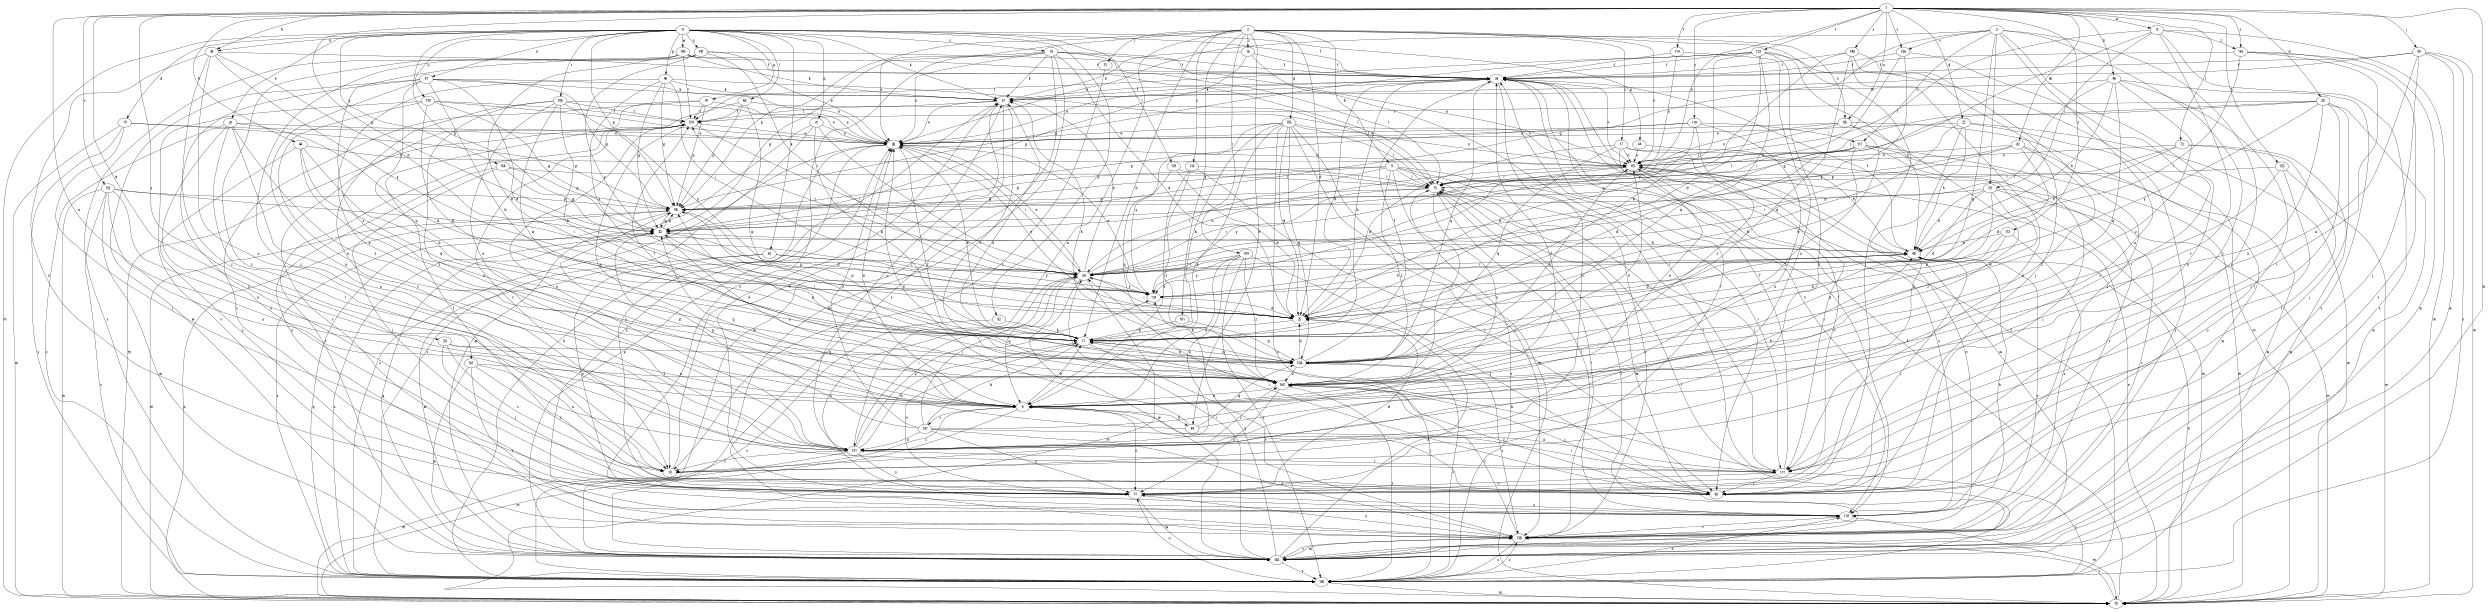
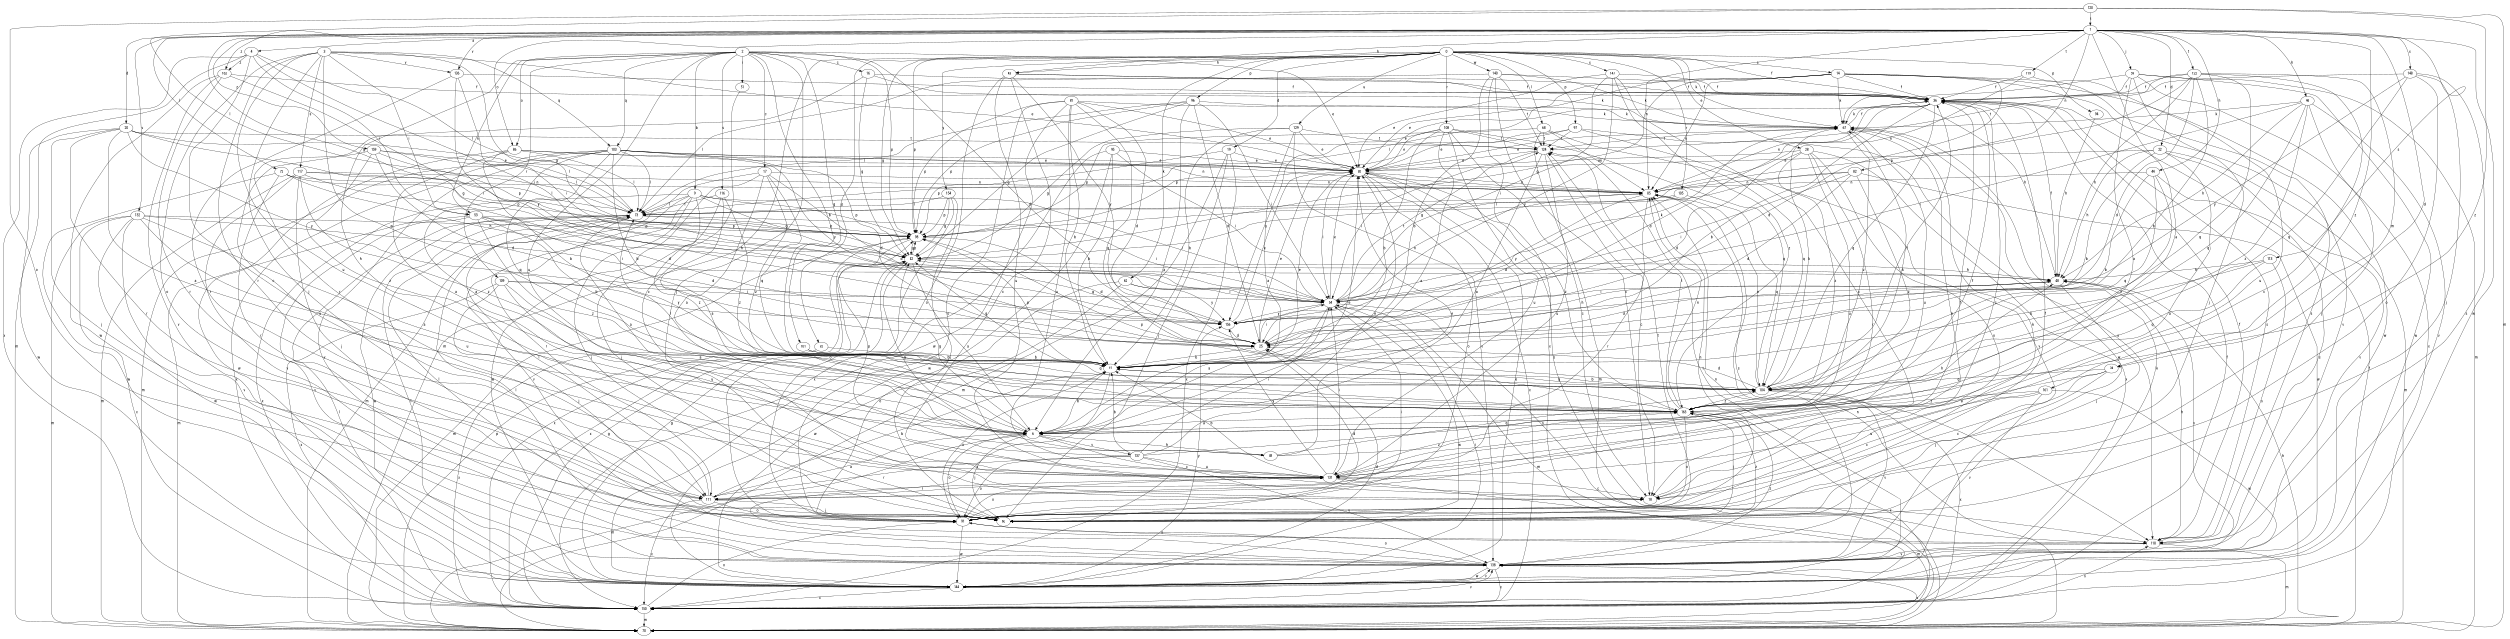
edge "1" -> "120": reversed
edge "0" -> "95": removed, label "p"
edge "2" -> "85": now "2" -> "53"
edge "0" -> "81": removed, label "n"
edge "3" -> "103": added, label "q"
edge "46" -> "67": label "m" -> "k"
edge "159" -> "117": now "159" -> "73"
edge "94" -> "85": removed, label "n"
edge "96" -> "25": label "x" -> "d"
edge "122" -> "70": now "122" -> "24"
edge "12" -> "42": label "i" -> "g"
edge "109" -> "163": now "17" -> "163"
edge "132" -> "138": added, label "v"
